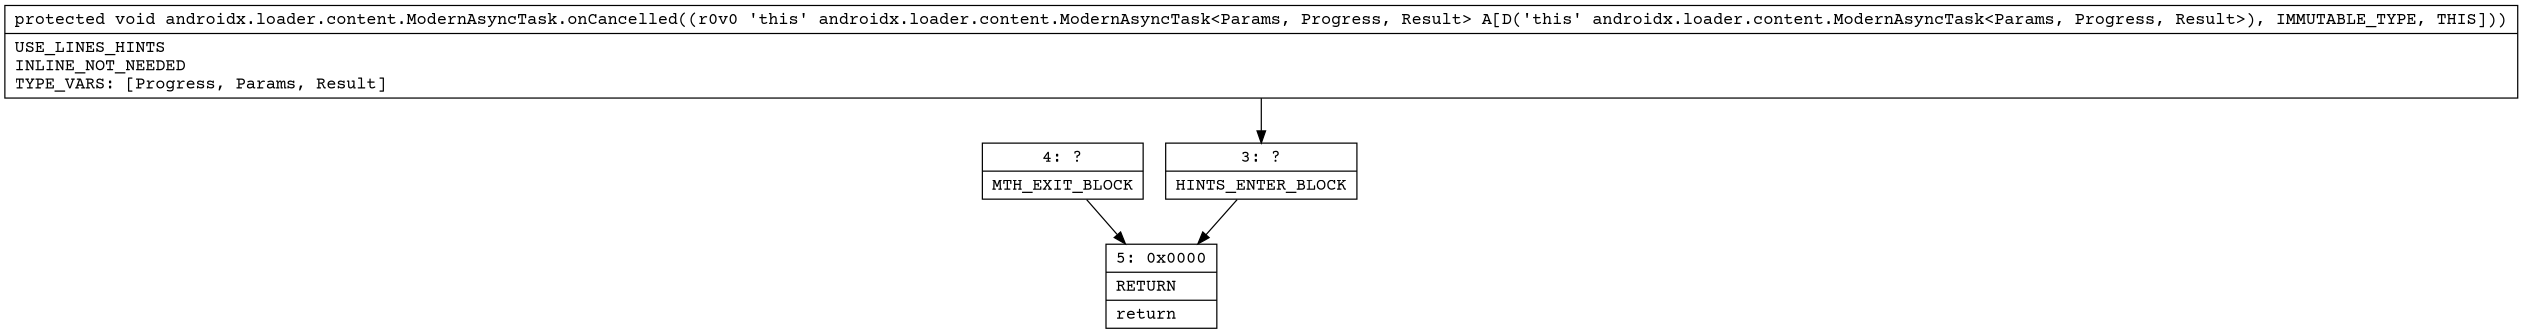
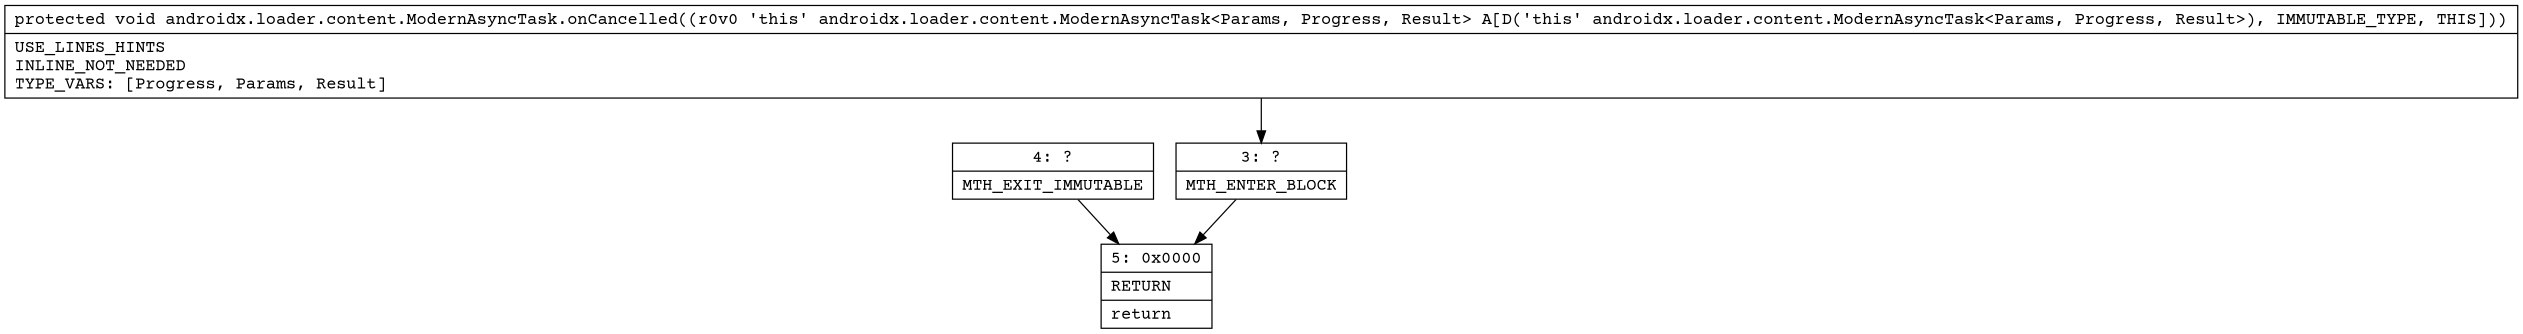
node "4: ?": text "MTH_EXIT_BLOCK" -> "MTH_EXIT_IMMUTABLE"
node "3: ?": text "HINTS_ENTER_BLOCK" -> "MTH_ENTER_BLOCK"
